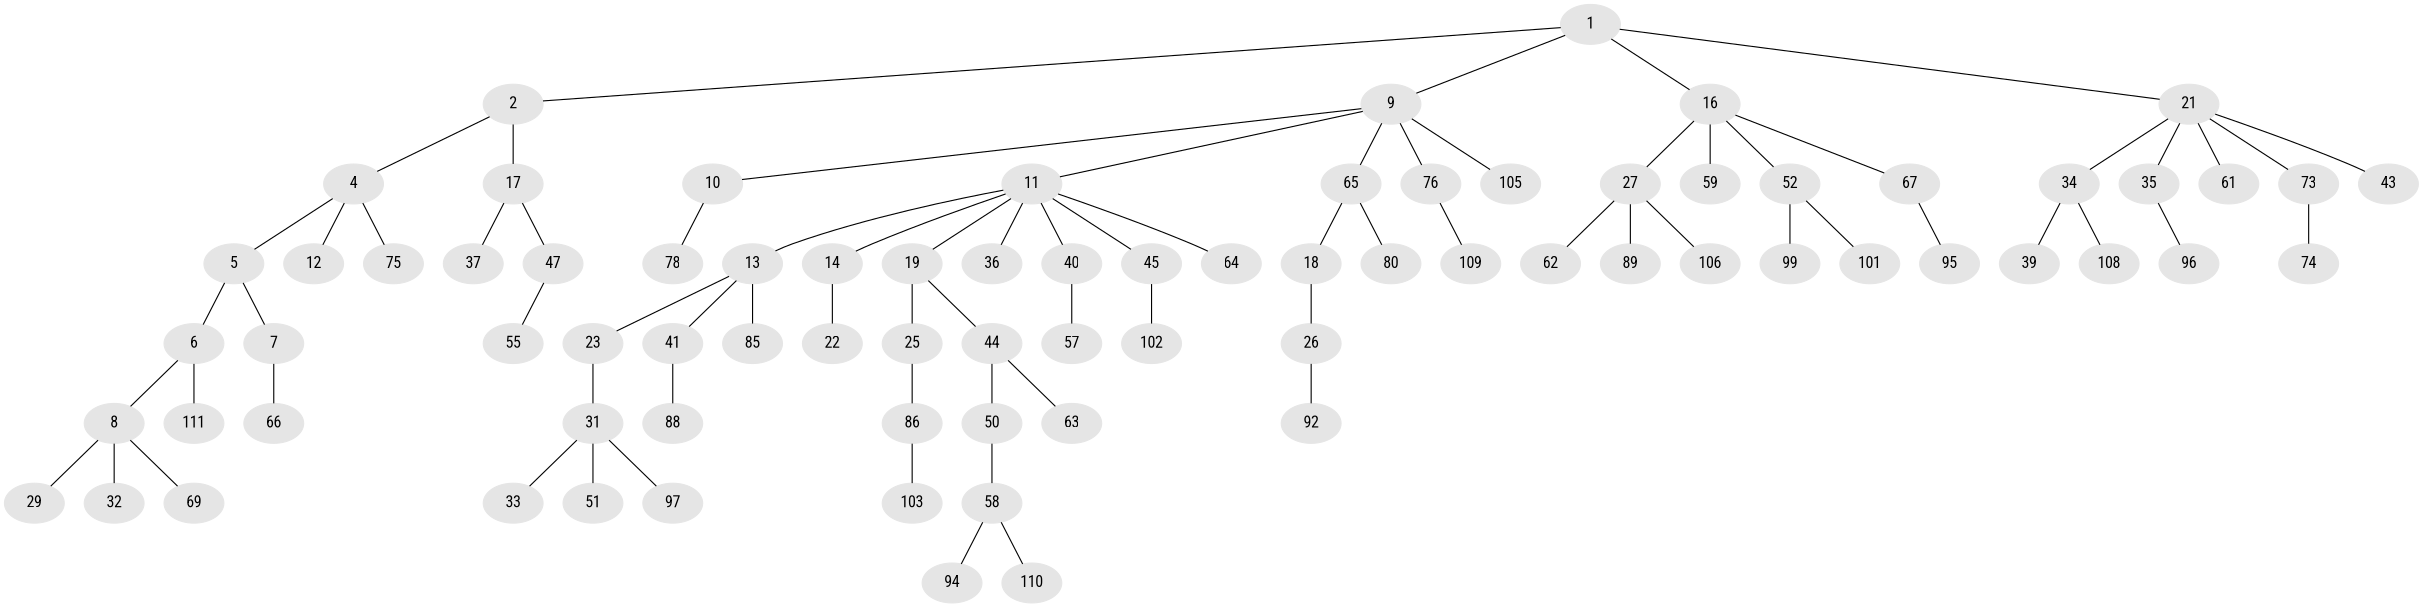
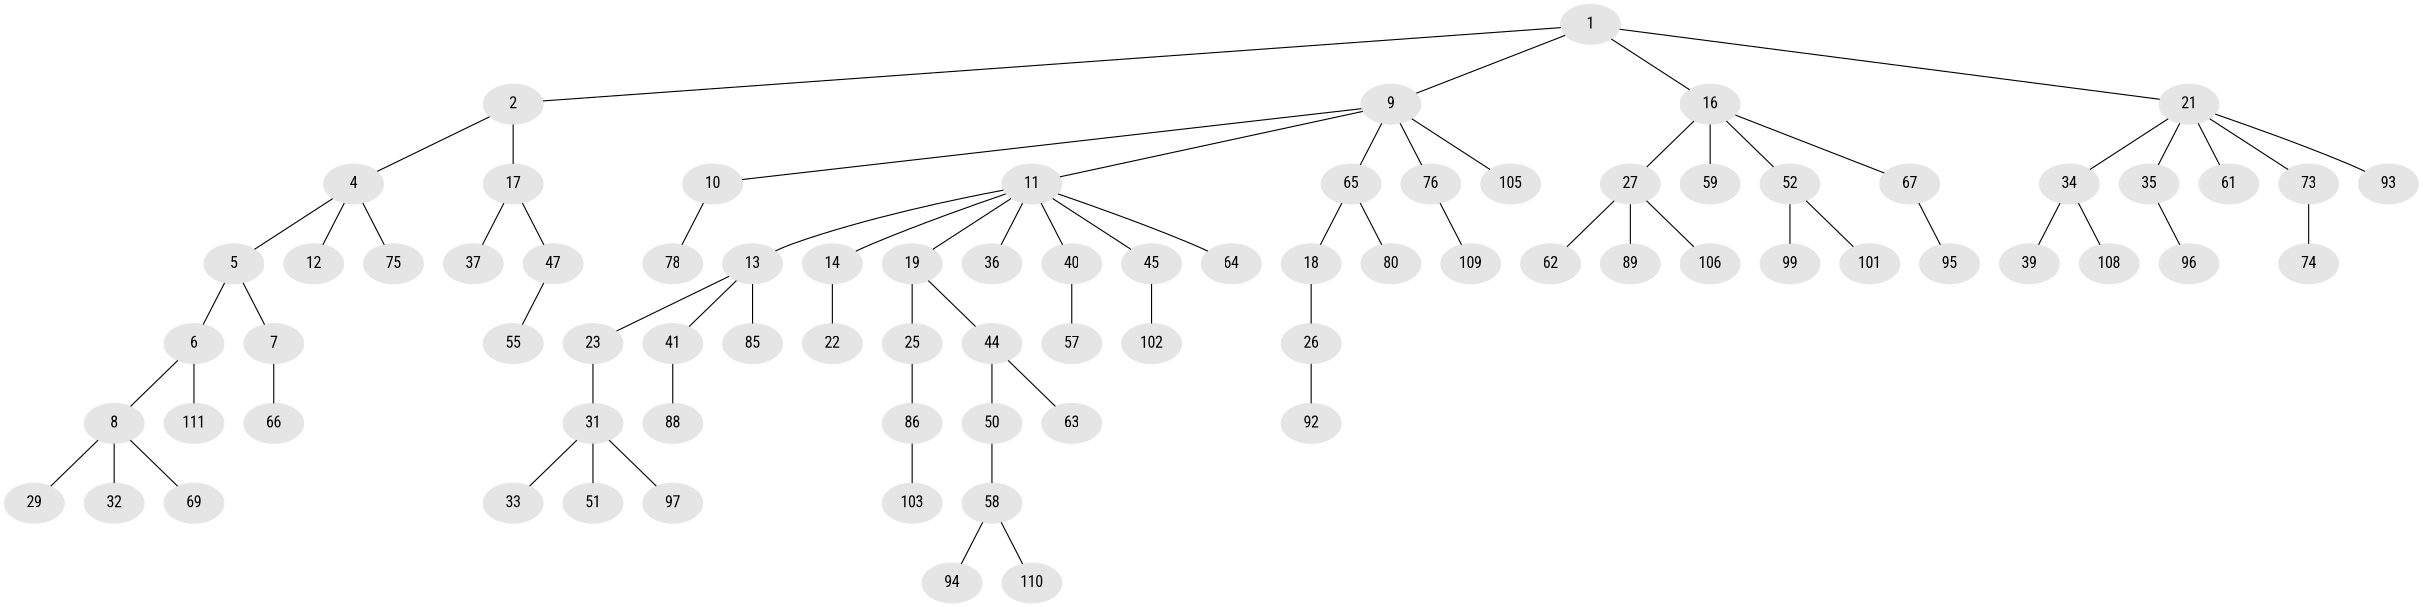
node "43": label "43" -> "93"
